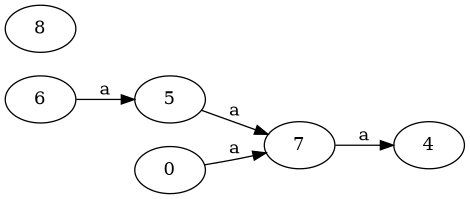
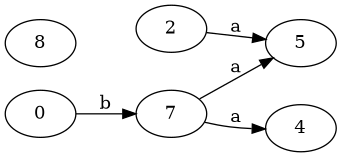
node "6": label "6" -> "2"
edge "5" -> "7": reversed
edge "0" -> "7": label "a" -> "b"
